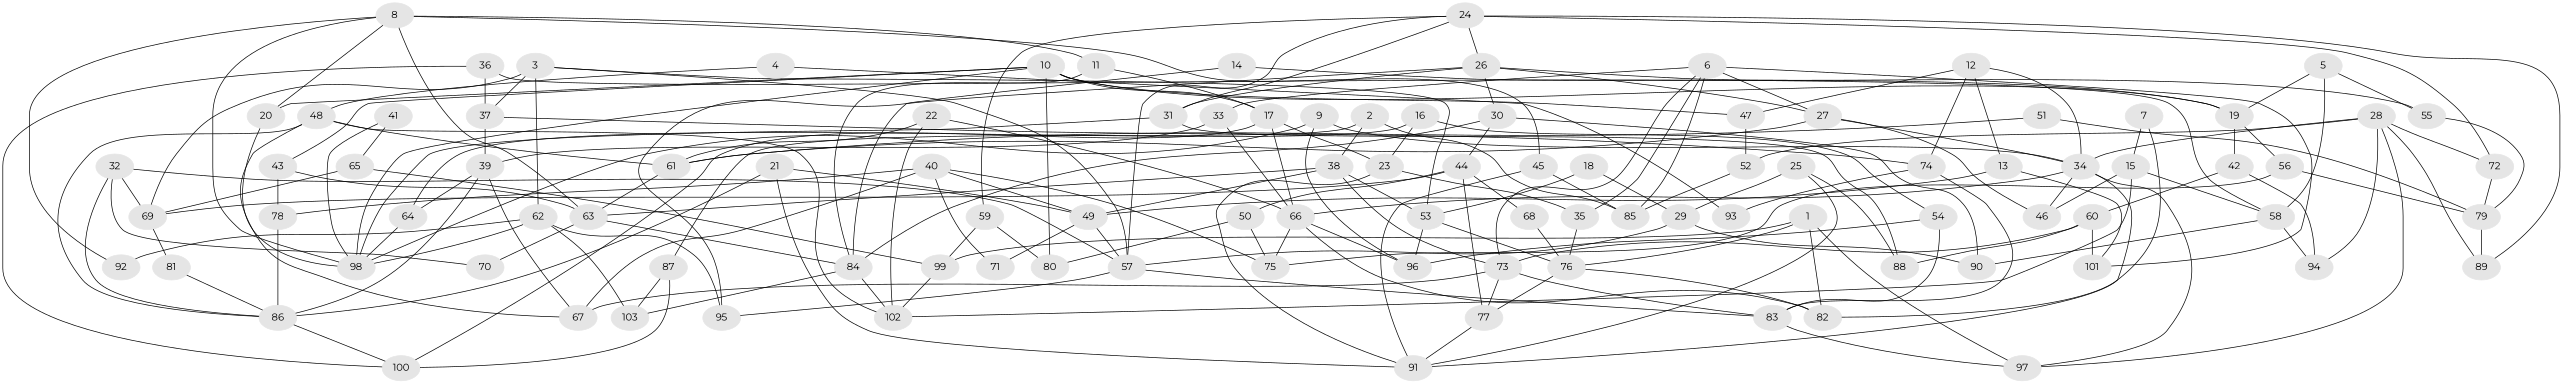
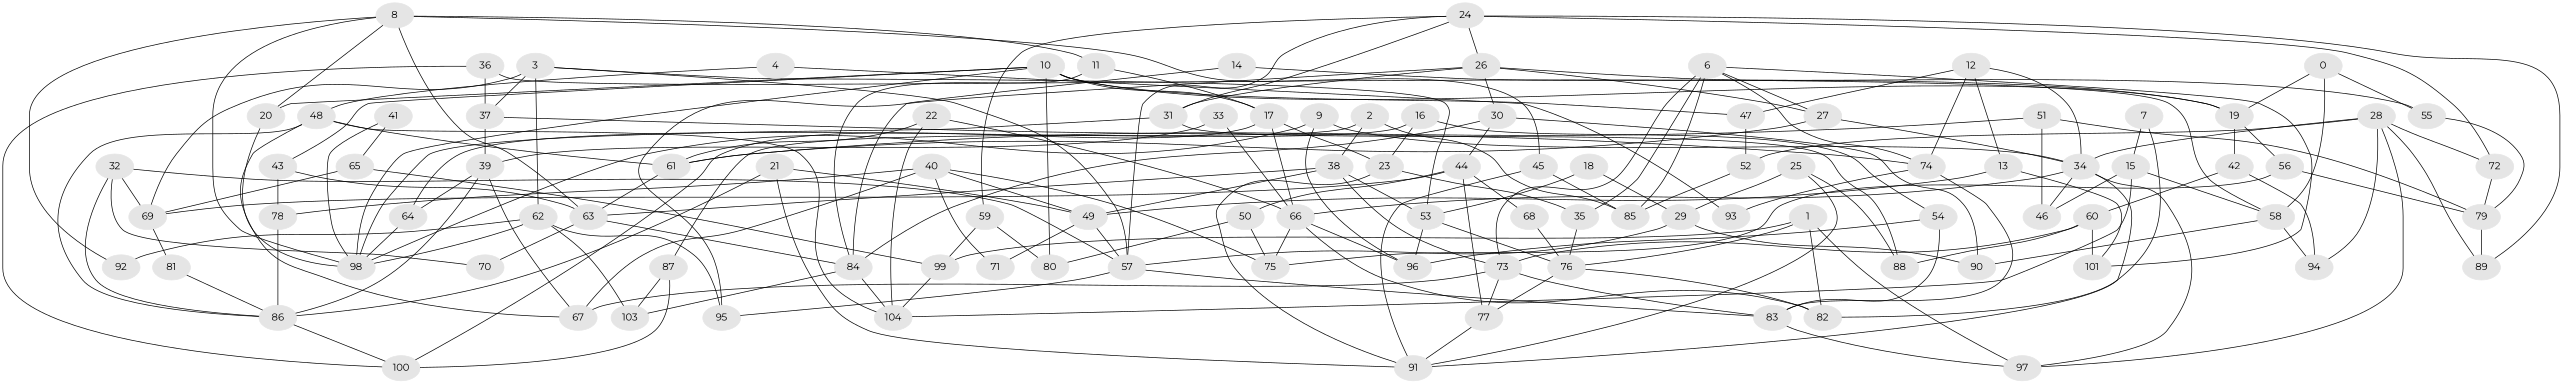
node "5": label "5" -> "0"
edge "6" -- "33": now "6" -- "74"
edge "27" -- "46": now "51" -- "46"
node "102": label "102" -> "104"
